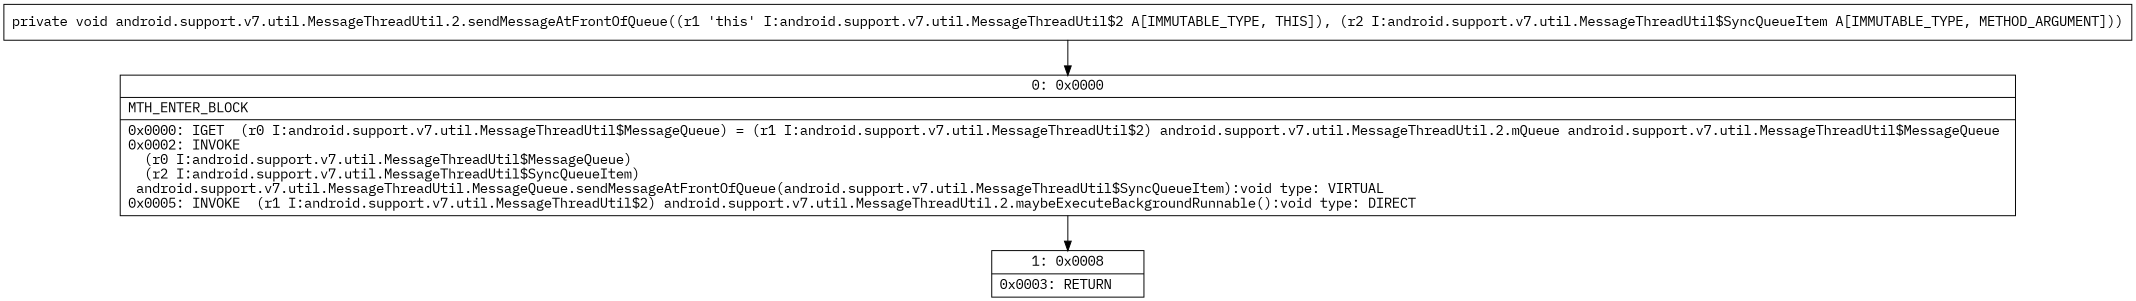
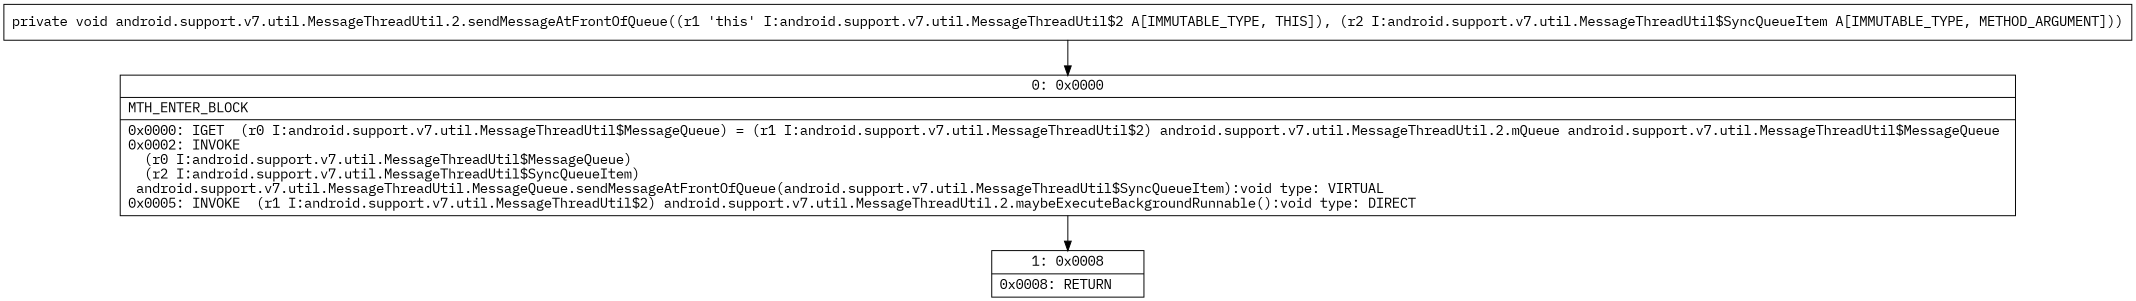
node "1: 0x0008": text "0x0003: RETURN" -> "0x0008: RETURN"
